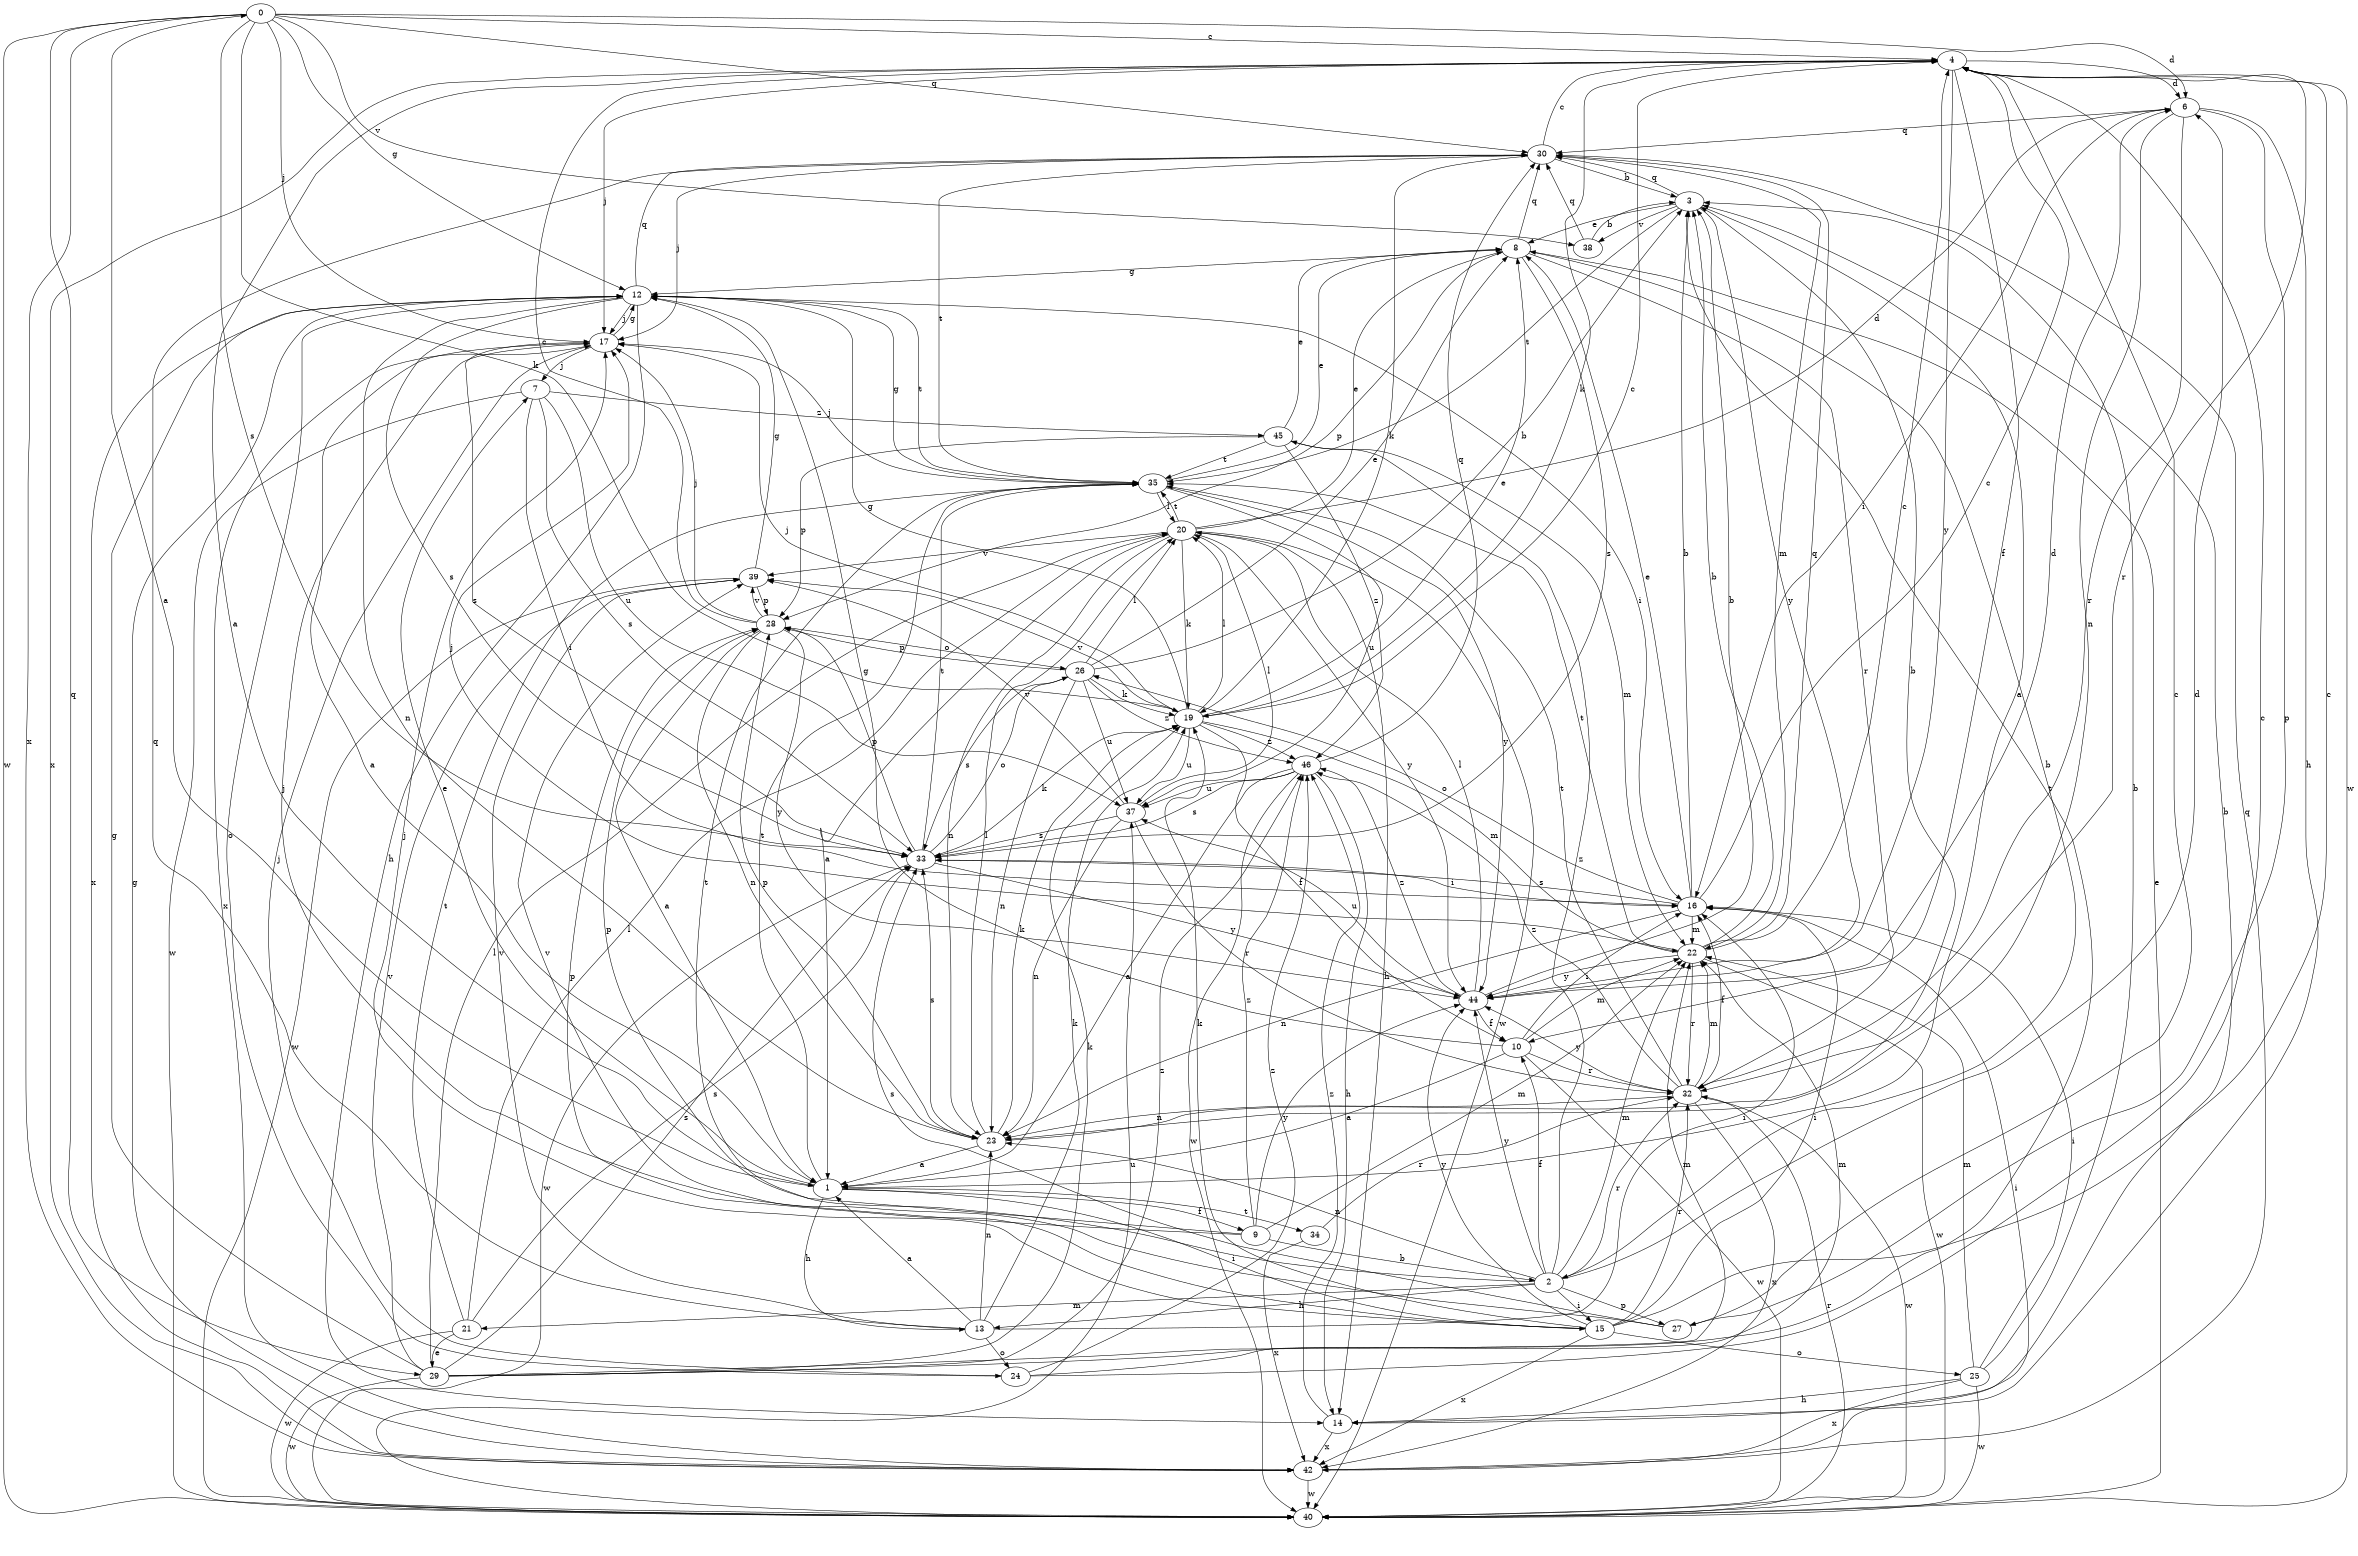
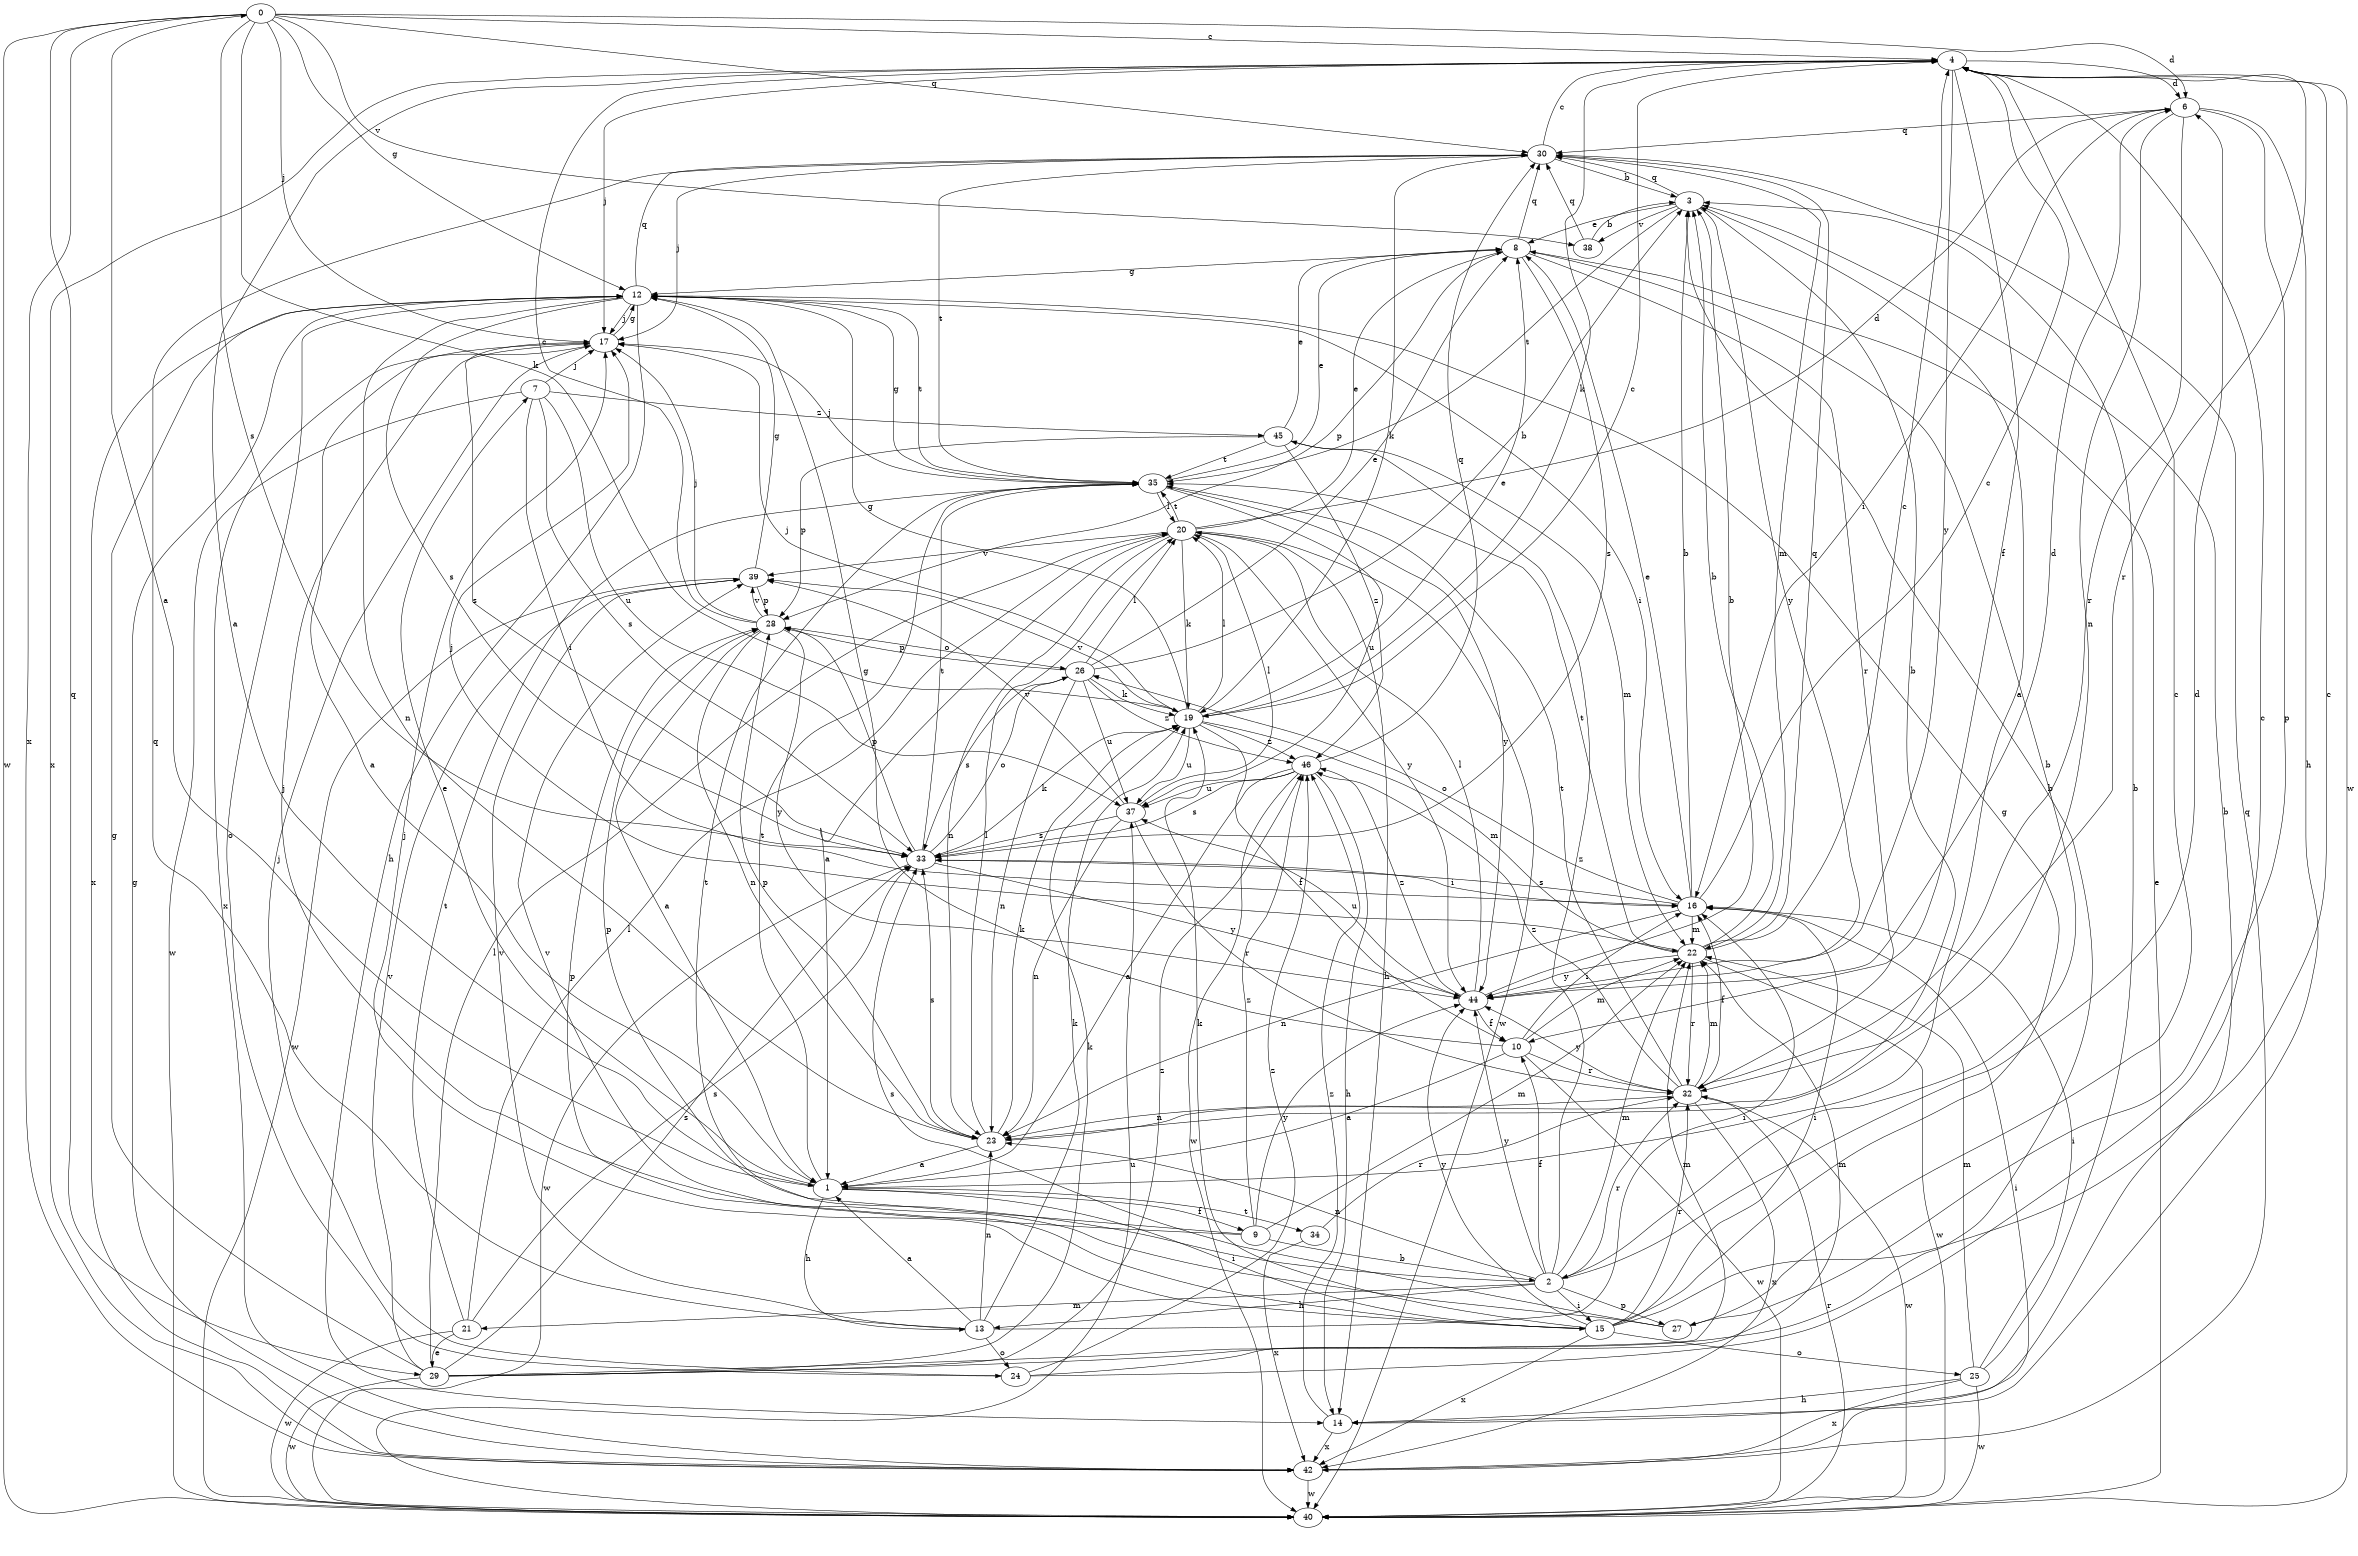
edge "17" -> "7": reversed
edge "15" -> "12": added, label "g"
edge "29" -> "3": label "t" -> "b"
